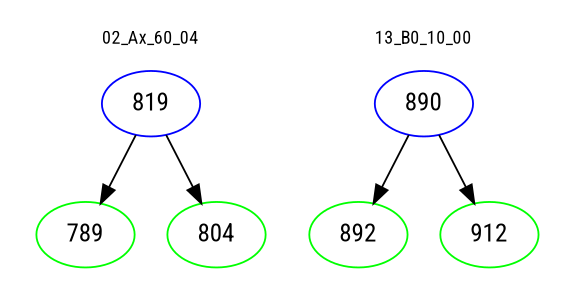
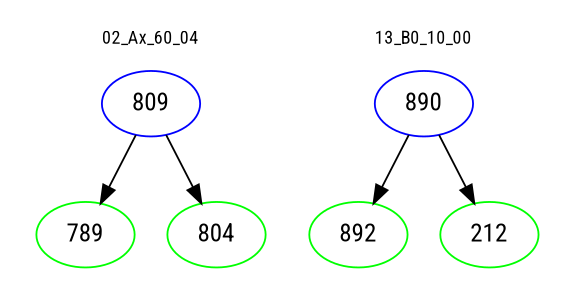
node "819": label "819" -> "809"
node "912": label "912" -> "212"
